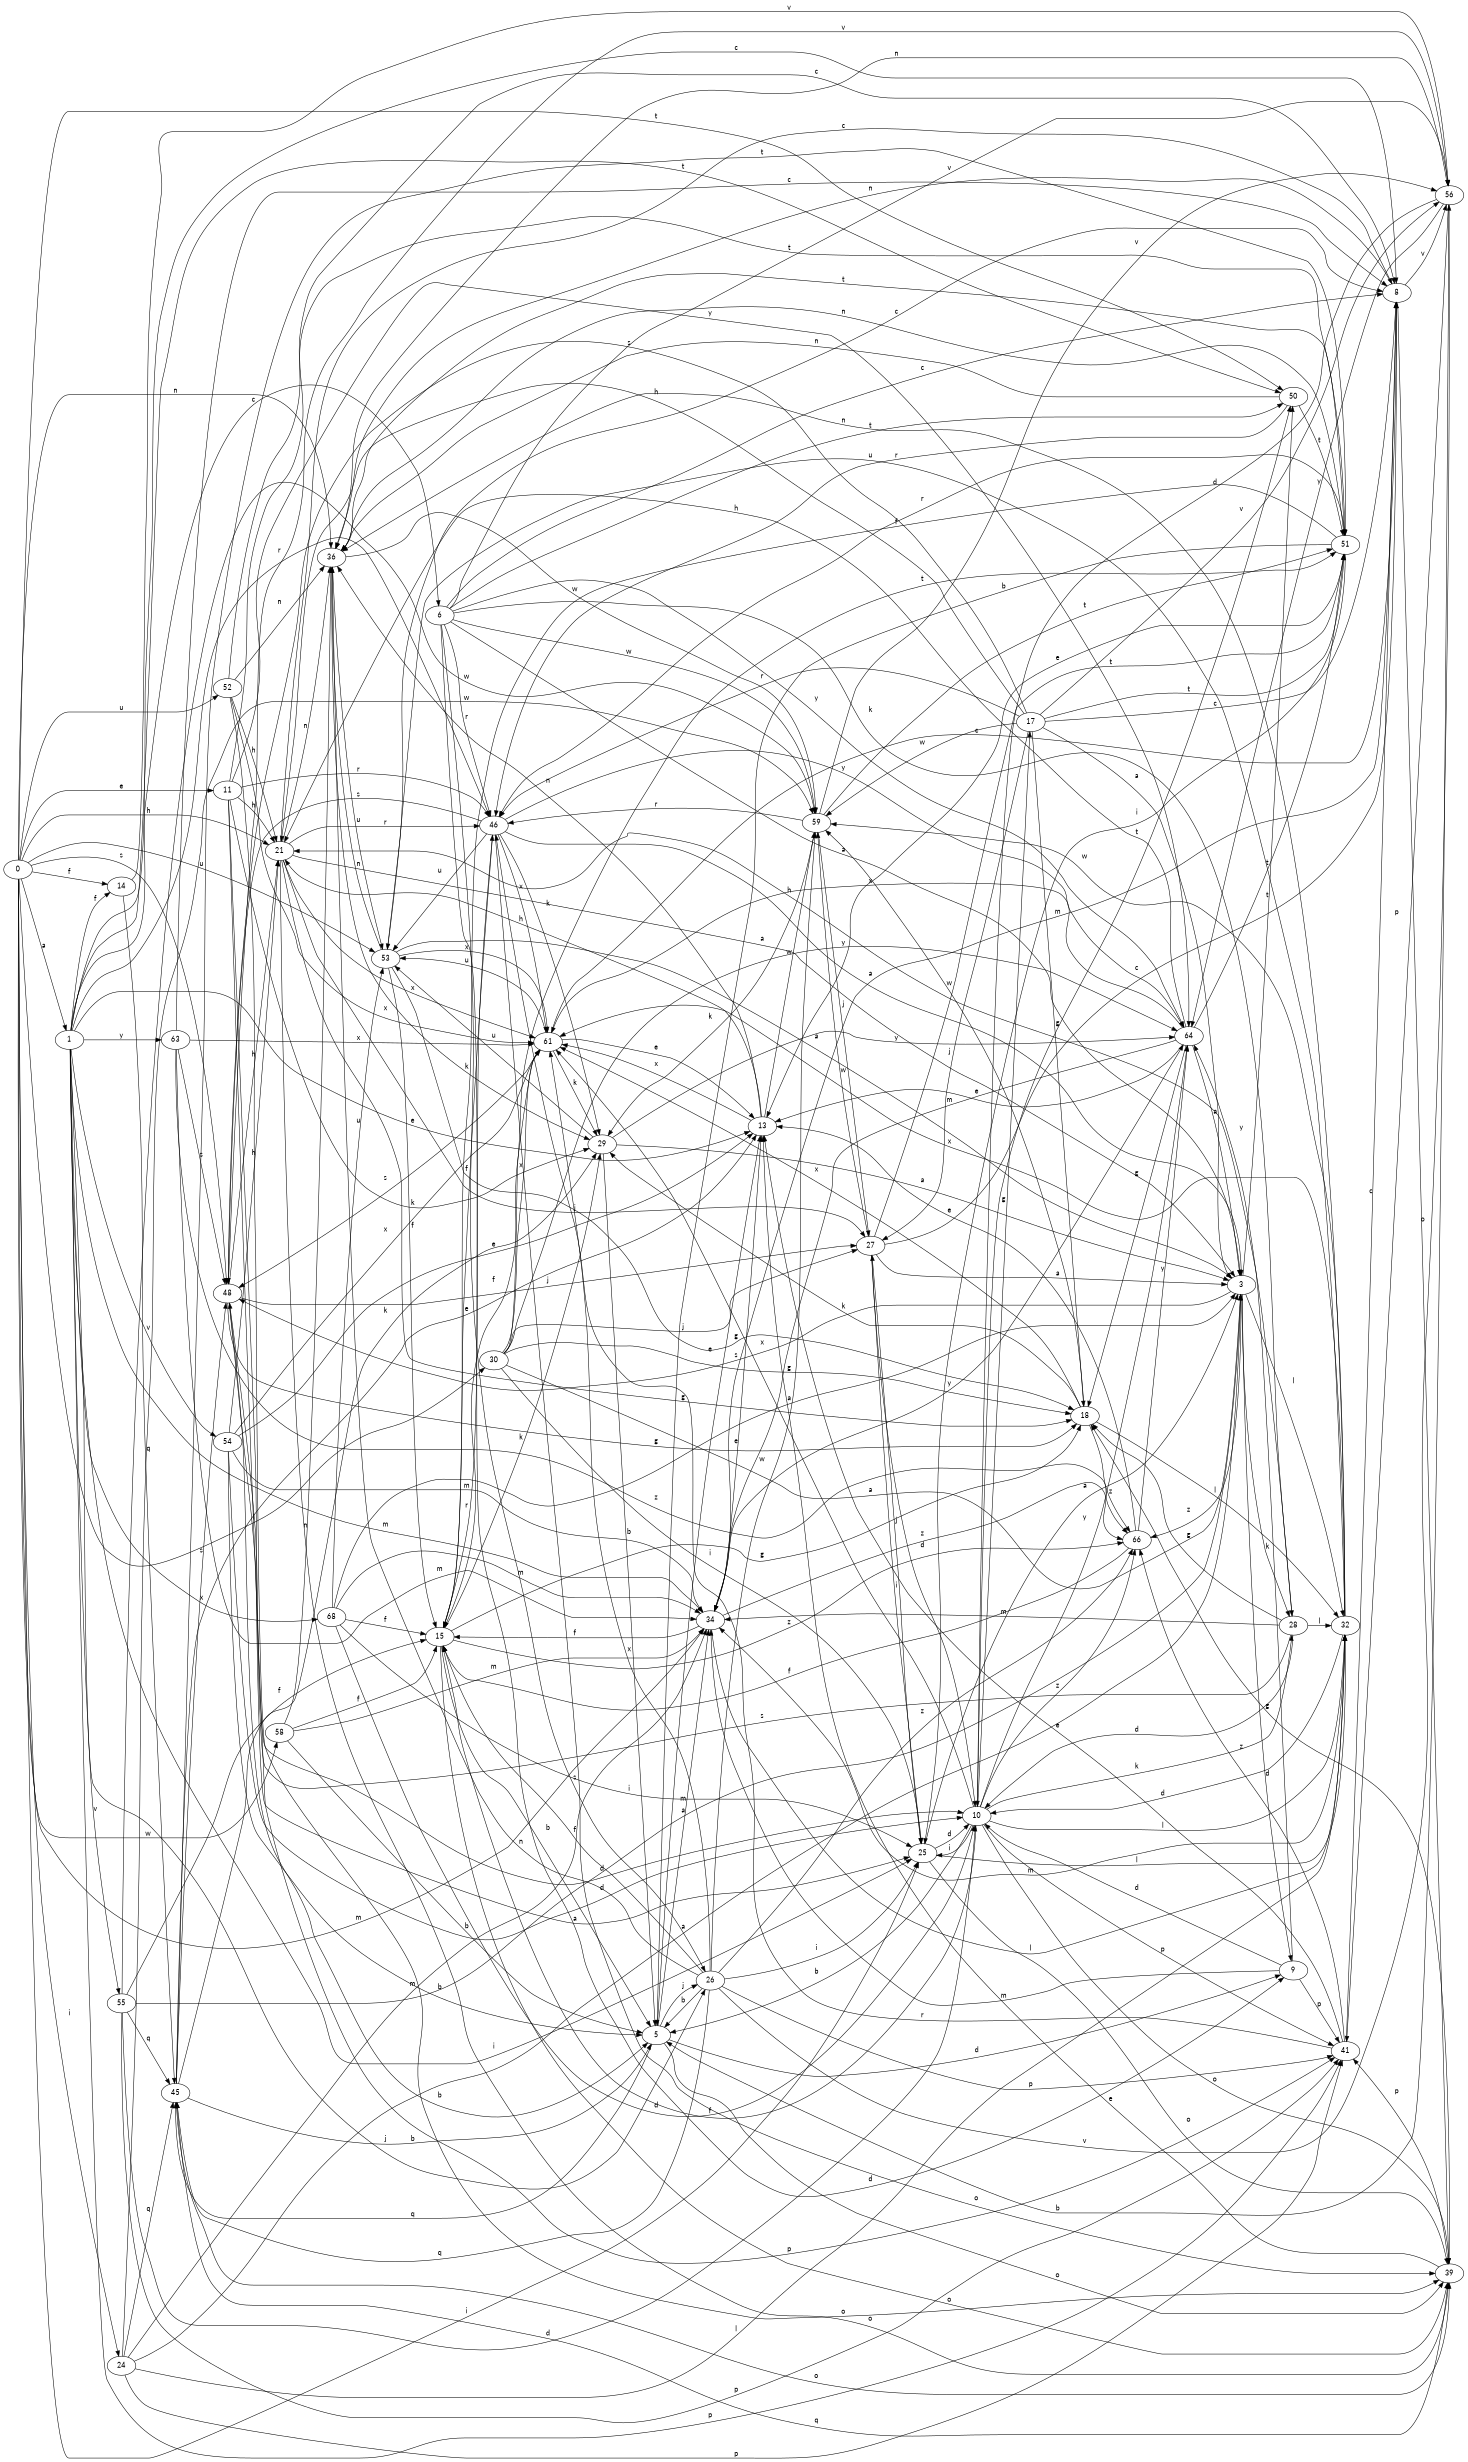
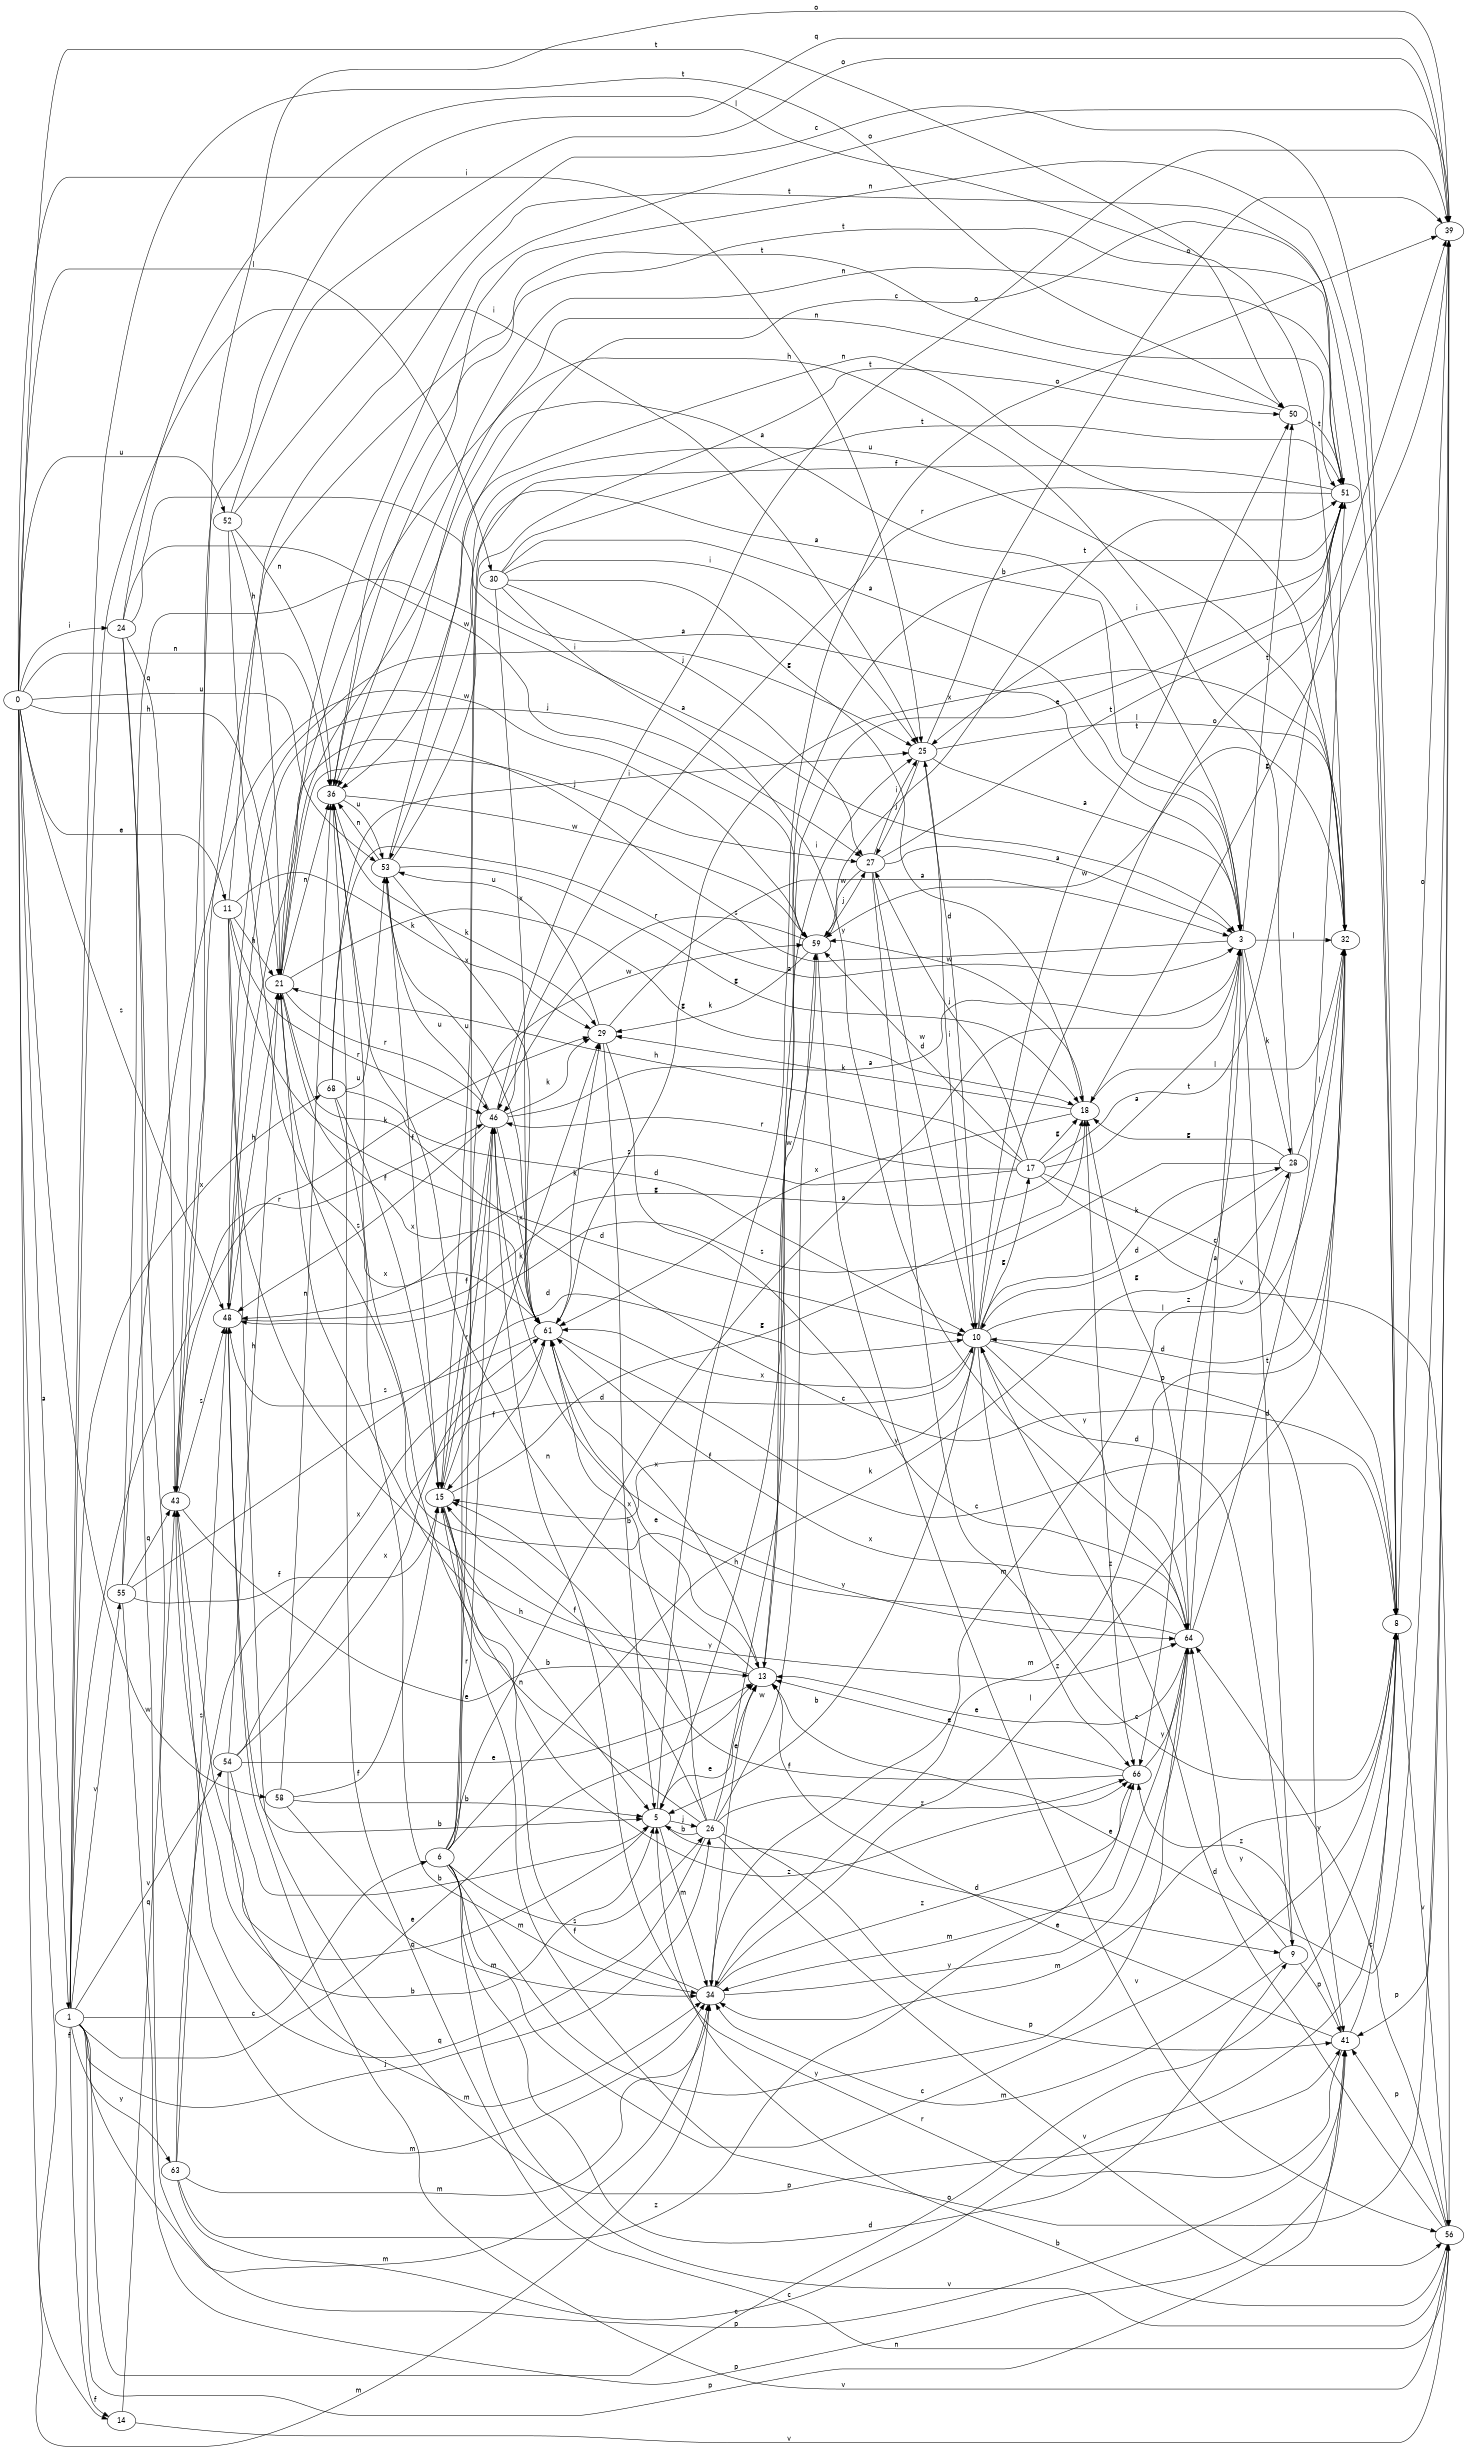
edge "50" -> "46": removed, label "r"
edge "48" -> "25": label "a" -> "i"
node "45": label "45" -> "43"
